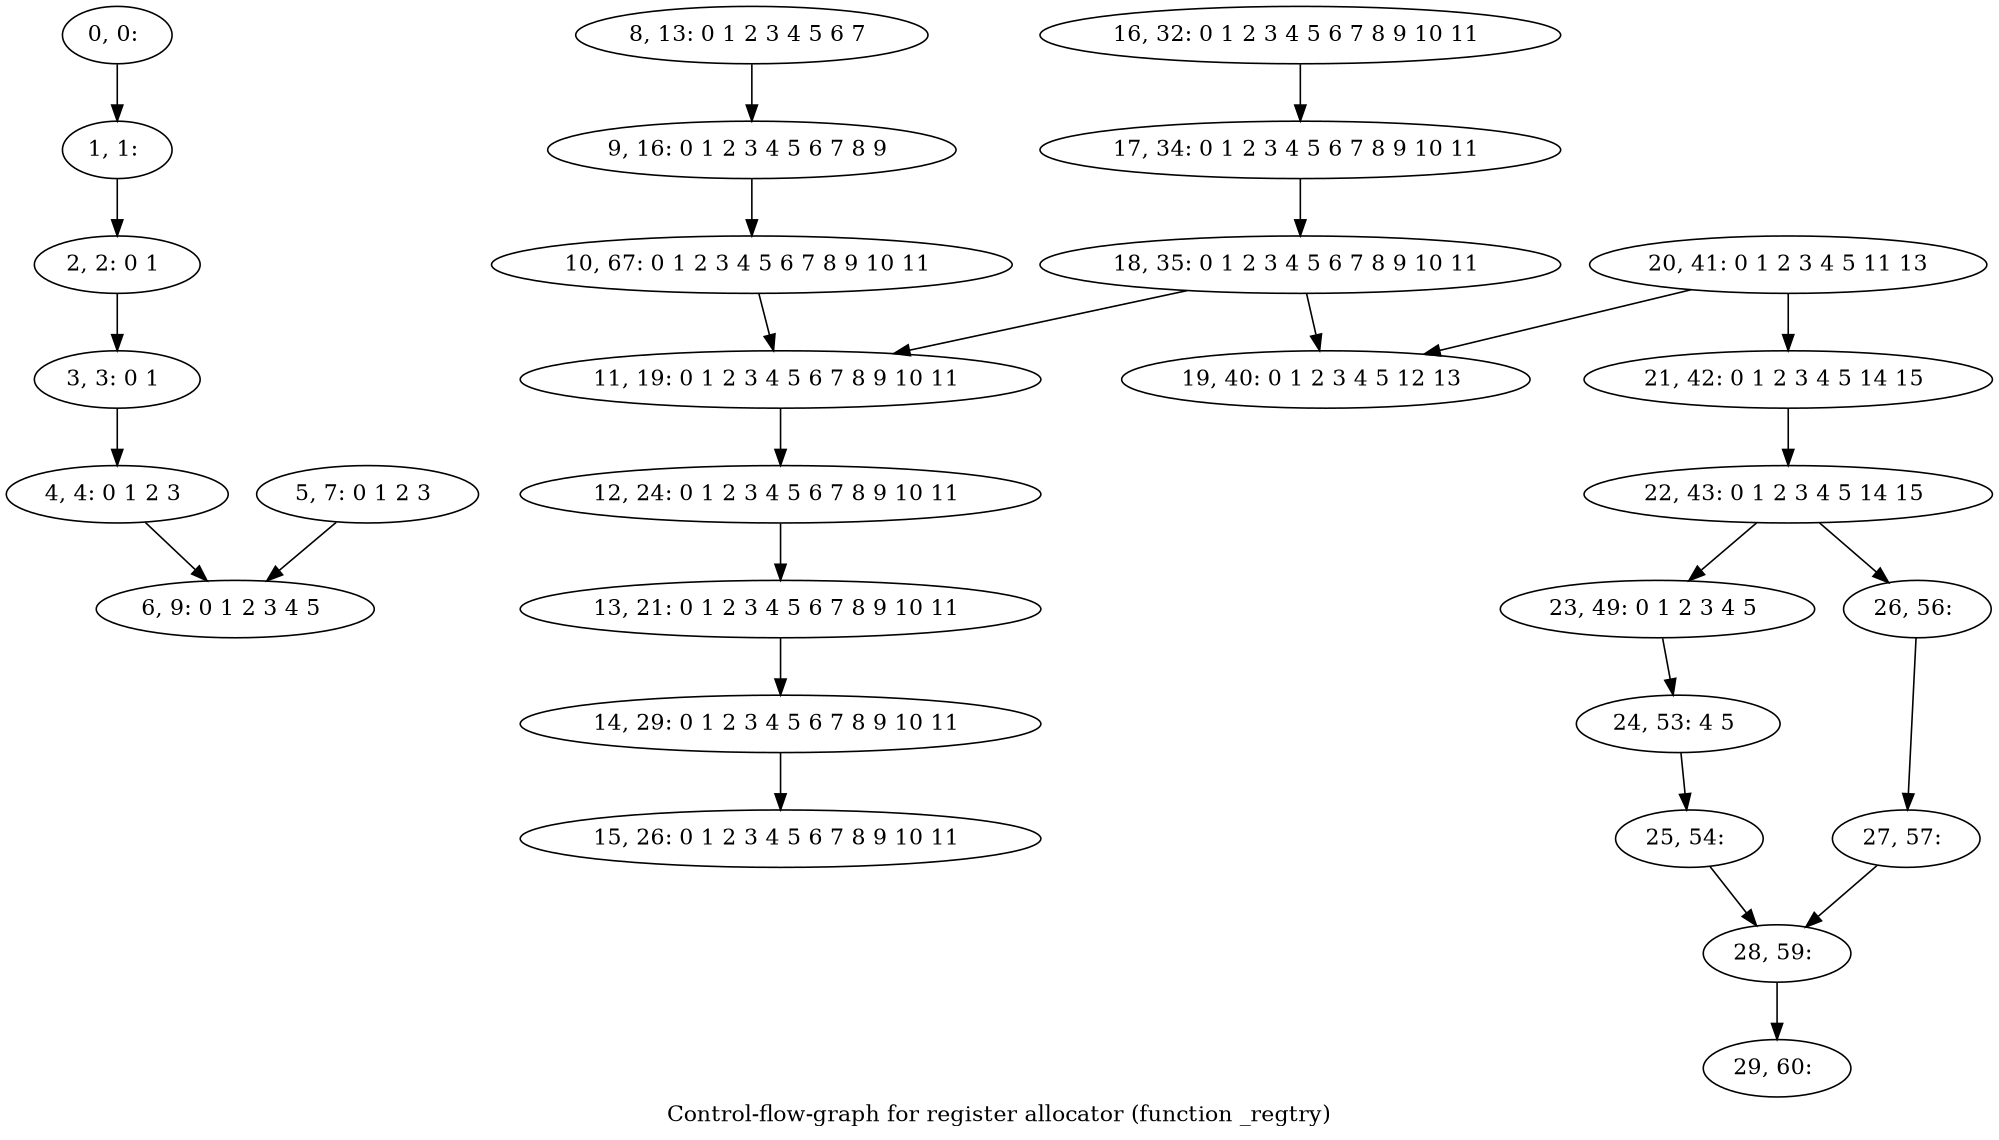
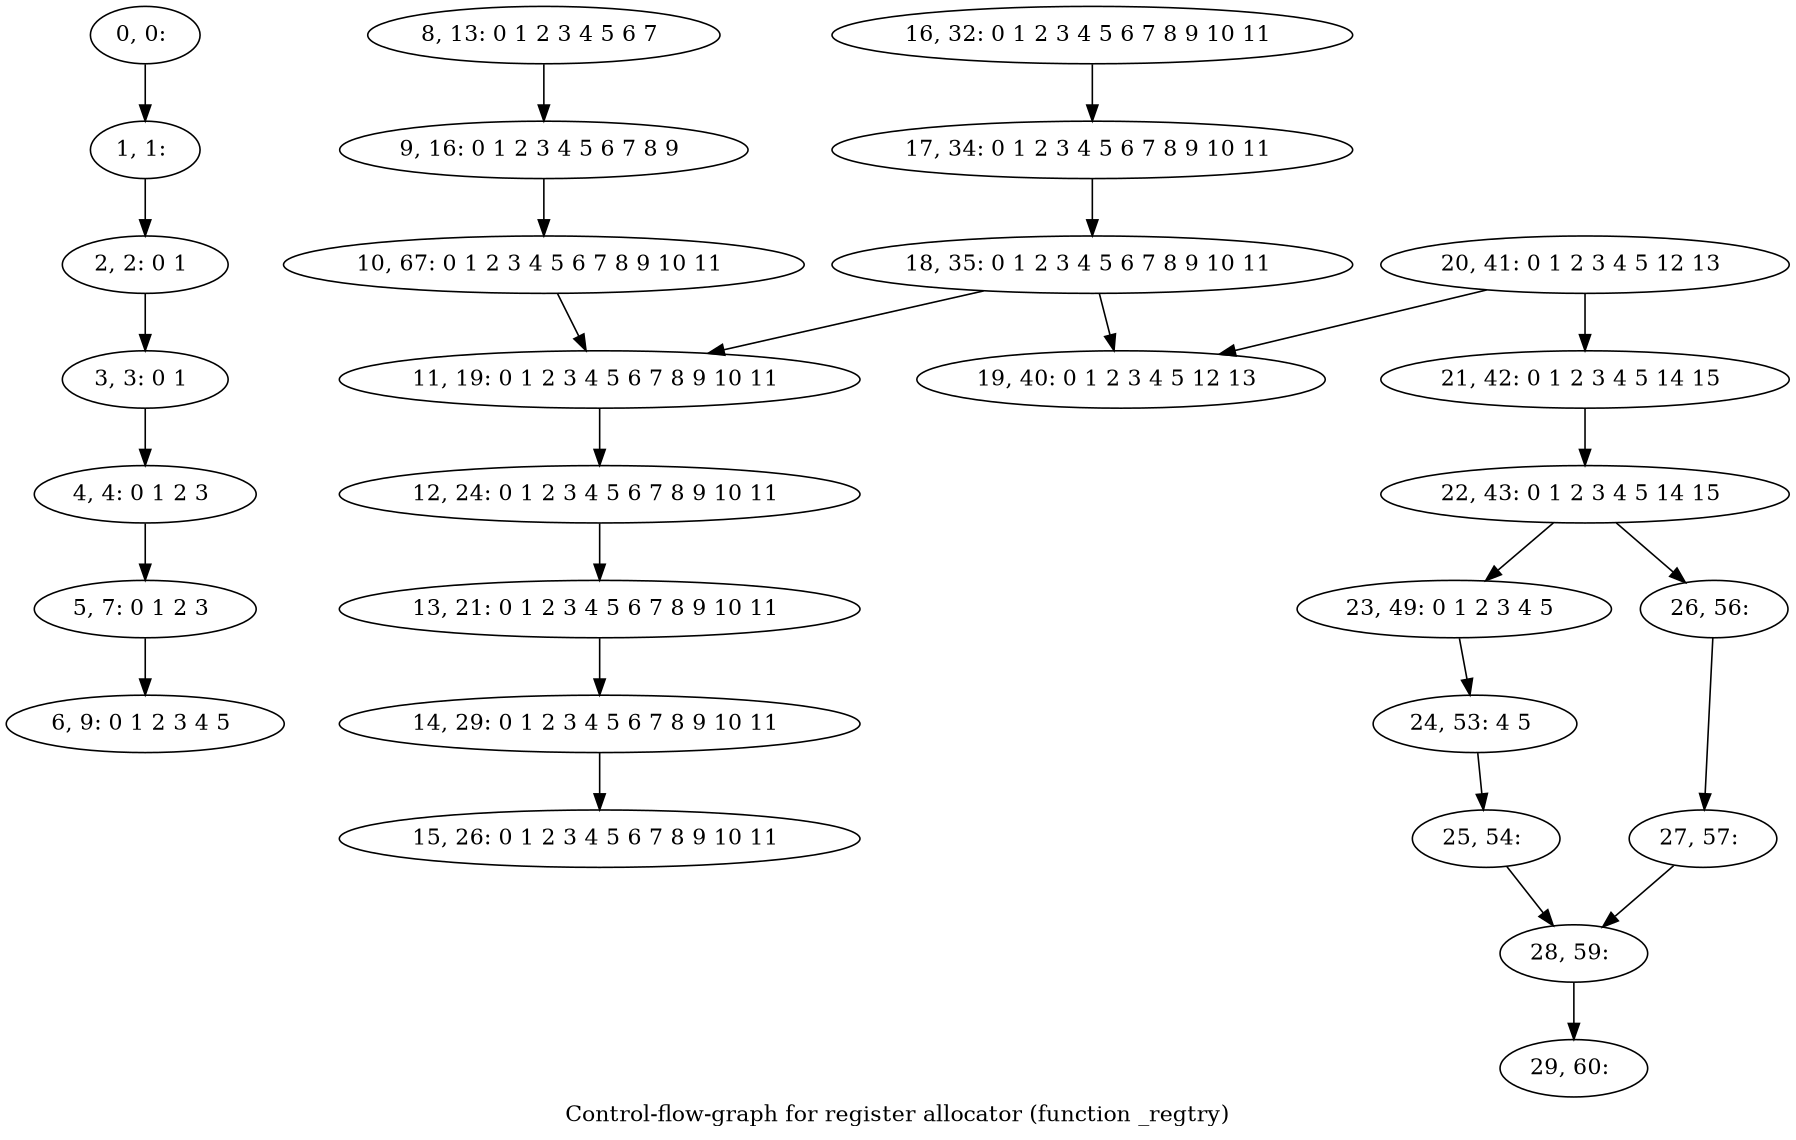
node "20, 41: 0 1 2 3 4 5 11 13": label "20, 41: 0 1 2 3 4 5 11 13" -> "20, 41: 0 1 2 3 4 5 12 13"
edge "4, 4: 0 1 2 3" -> "6, 9: 0 1 2 3 4 5": now "4, 4: 0 1 2 3" -> "5, 7: 0 1 2 3"
